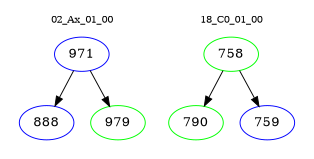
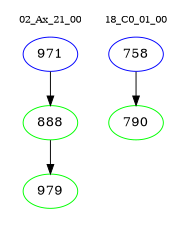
cluster "02_Ax_01_00": label "02_Ax_01_00" -> "02_Ax_21_00"
node "758": color green -> blue
edge "971" -> "979": now "888" -> "979"
node "888": color blue -> green
node "759": removed
